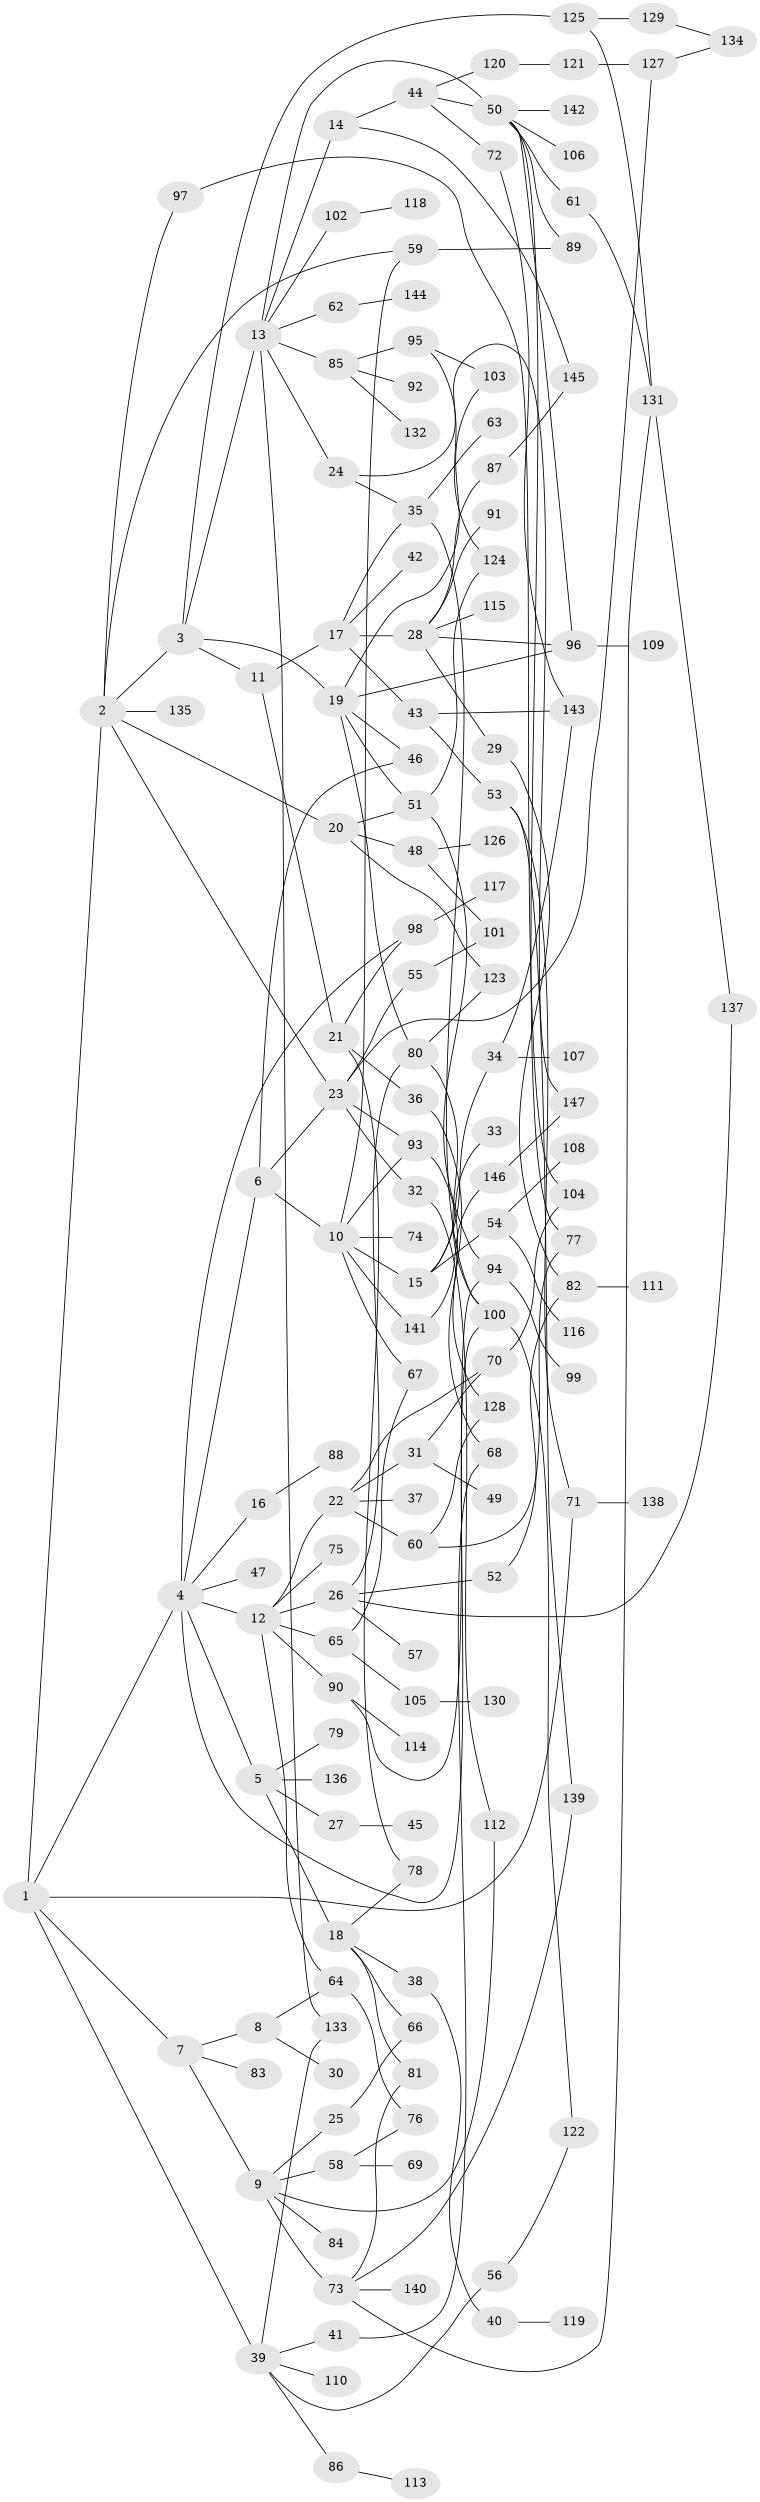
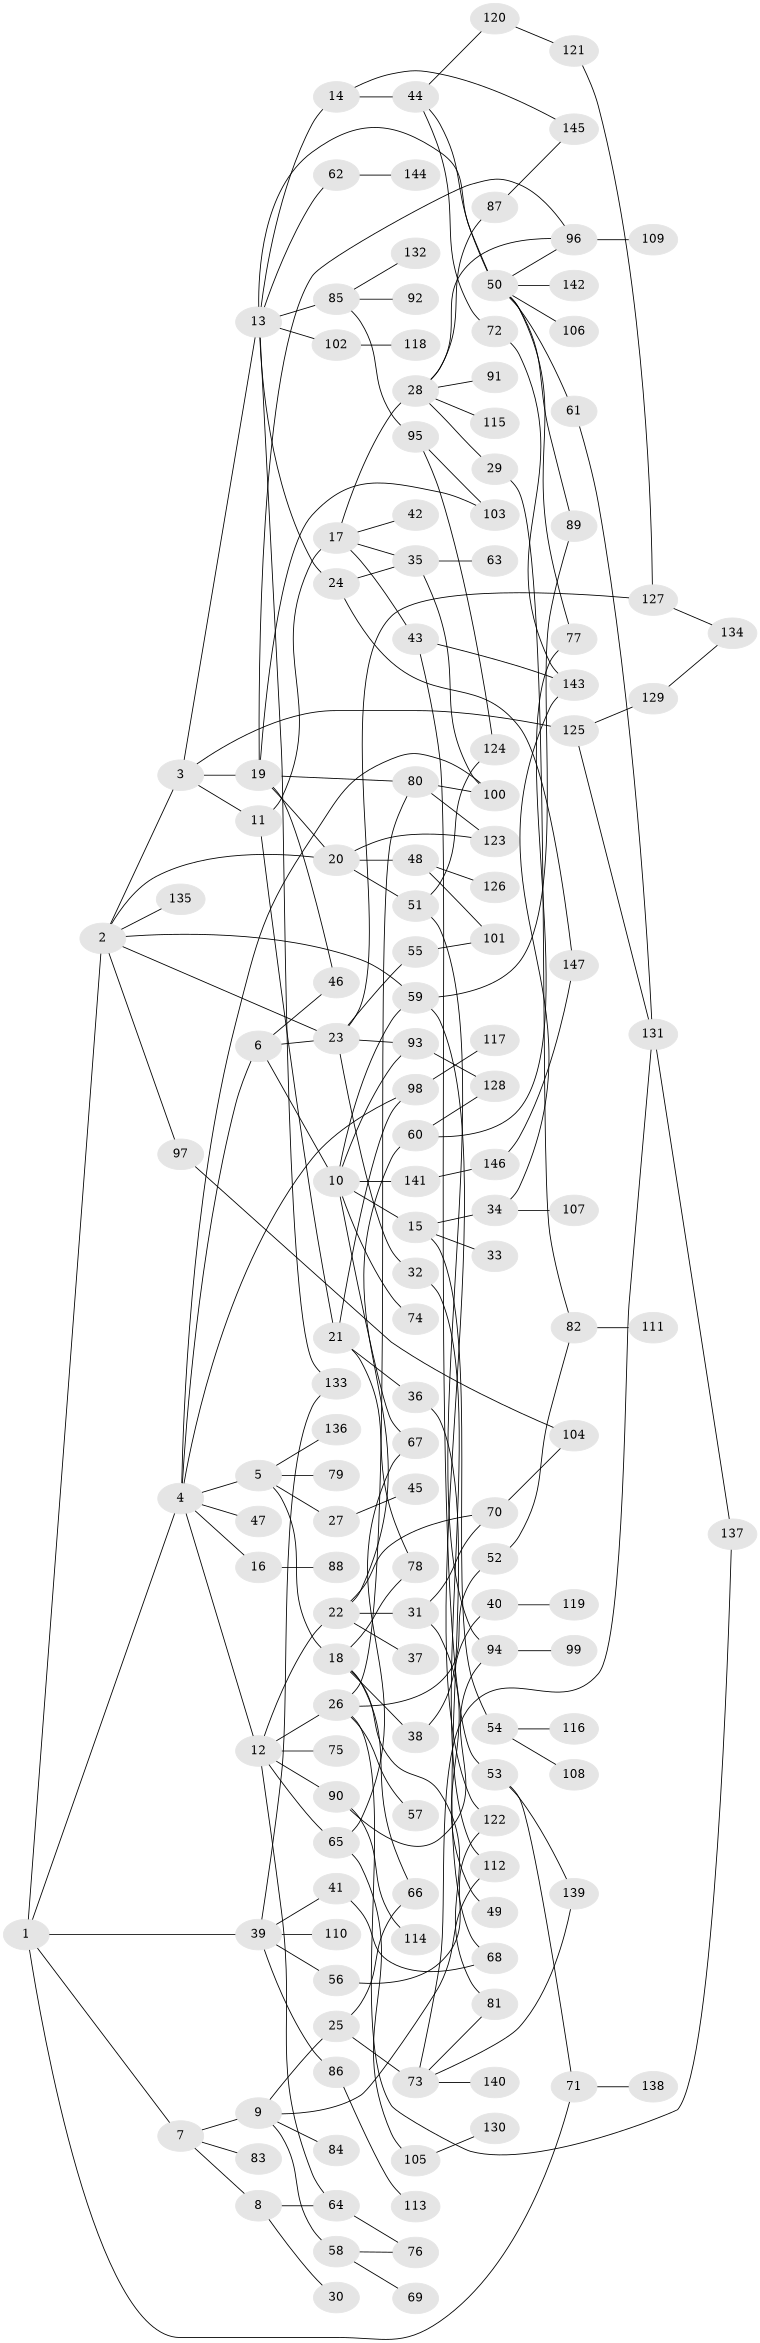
edge "19" -- "51": now "19" -- "20"
edge "100" -- "122": now "59" -- "122"
edge "9" -- "73": now "25" -- "73"
